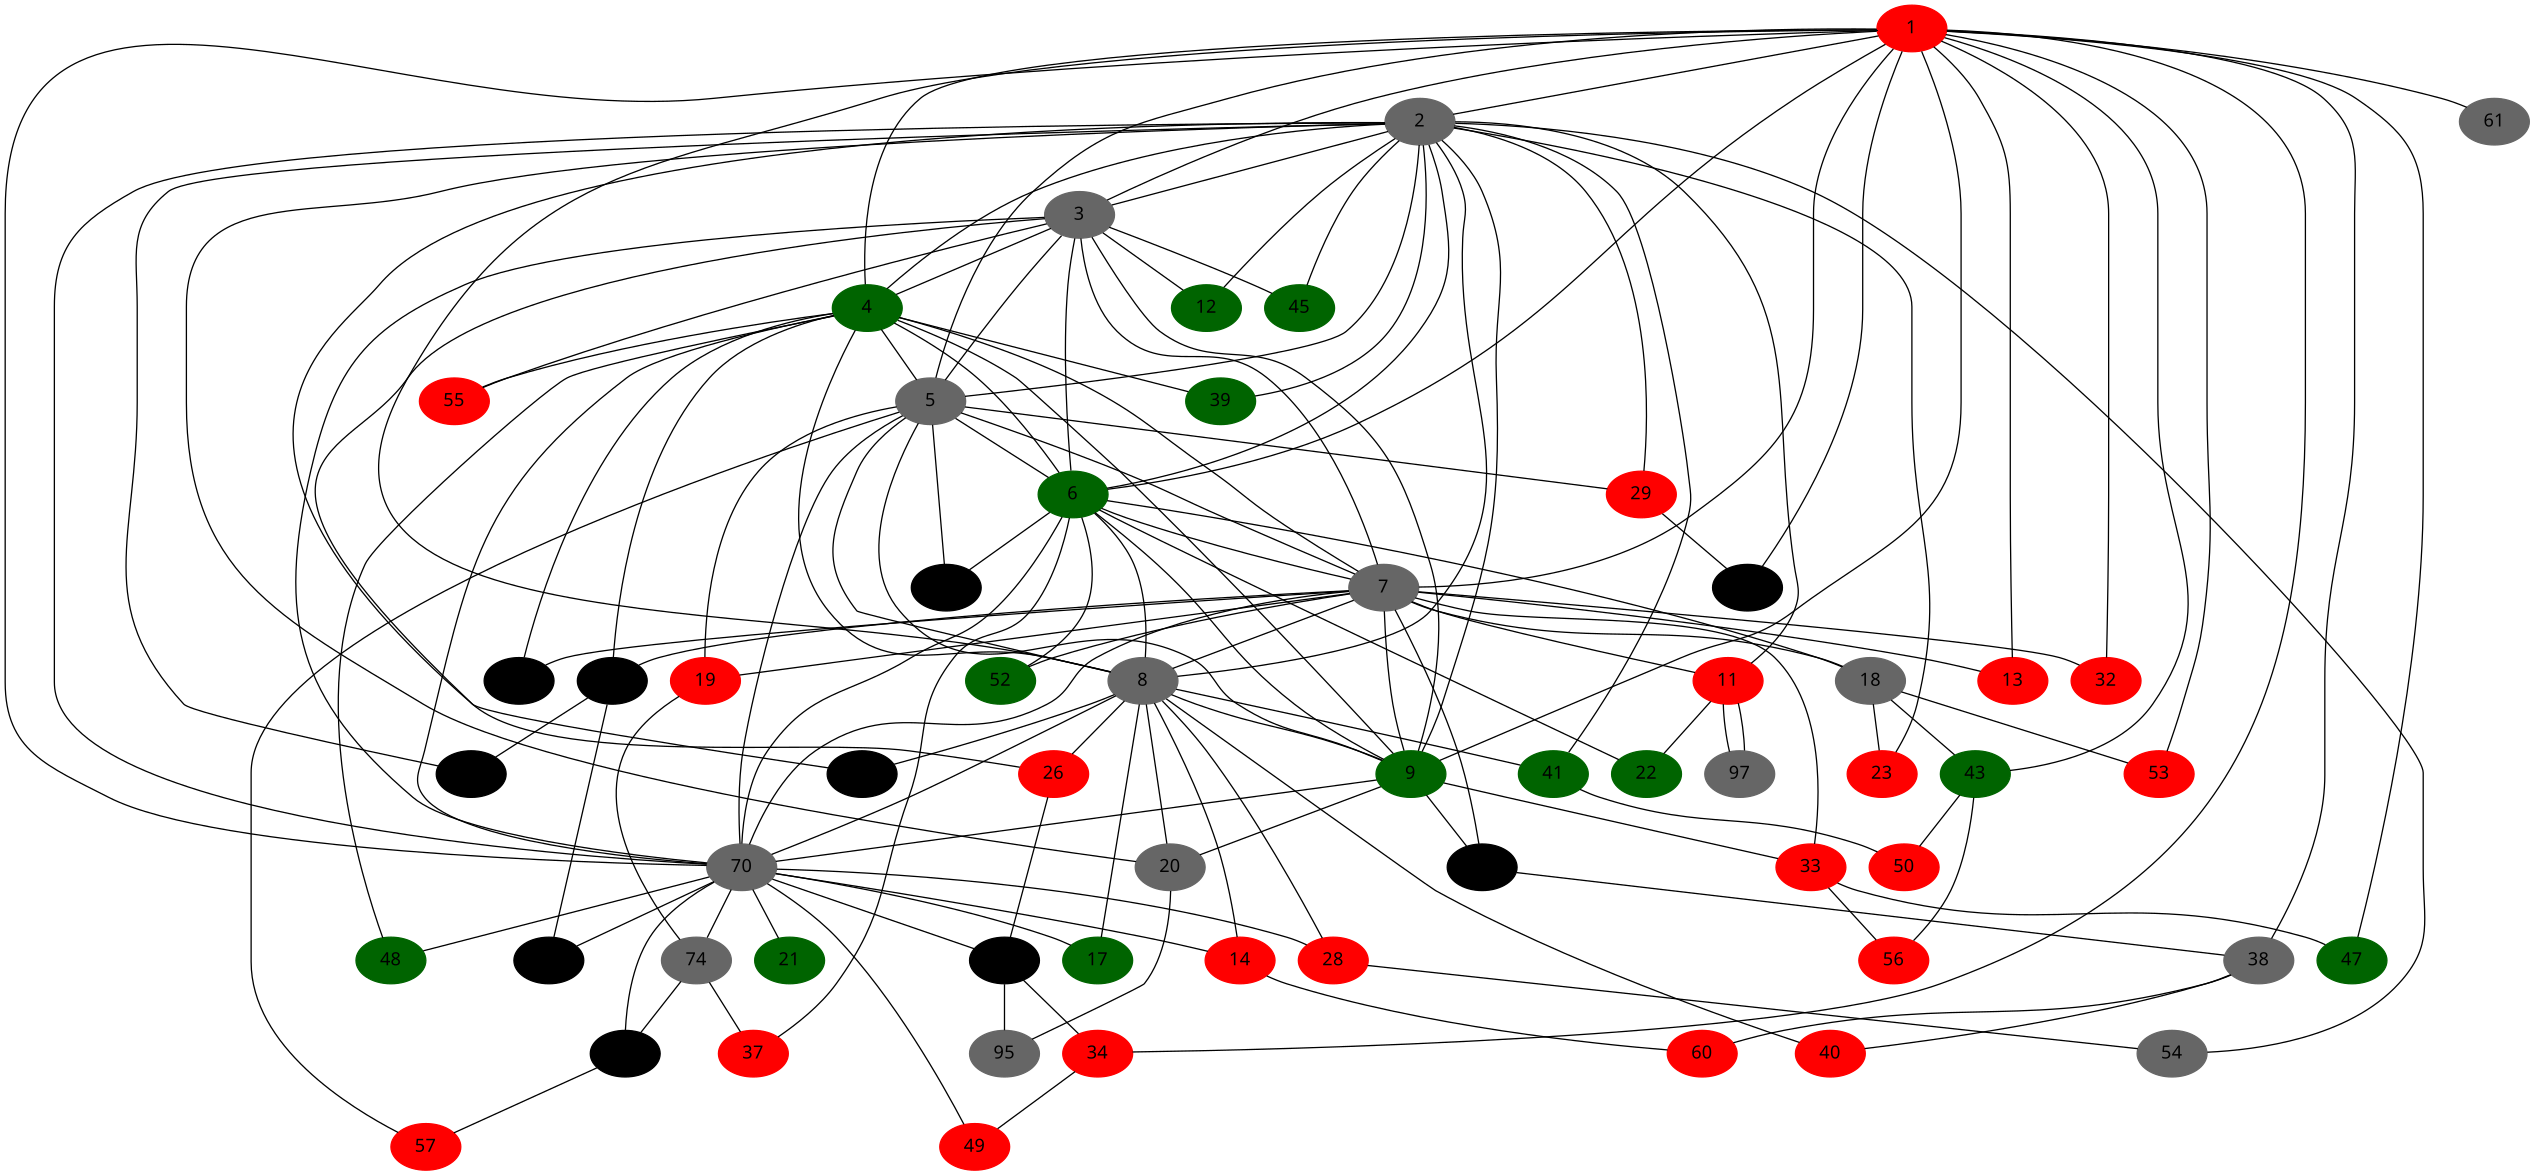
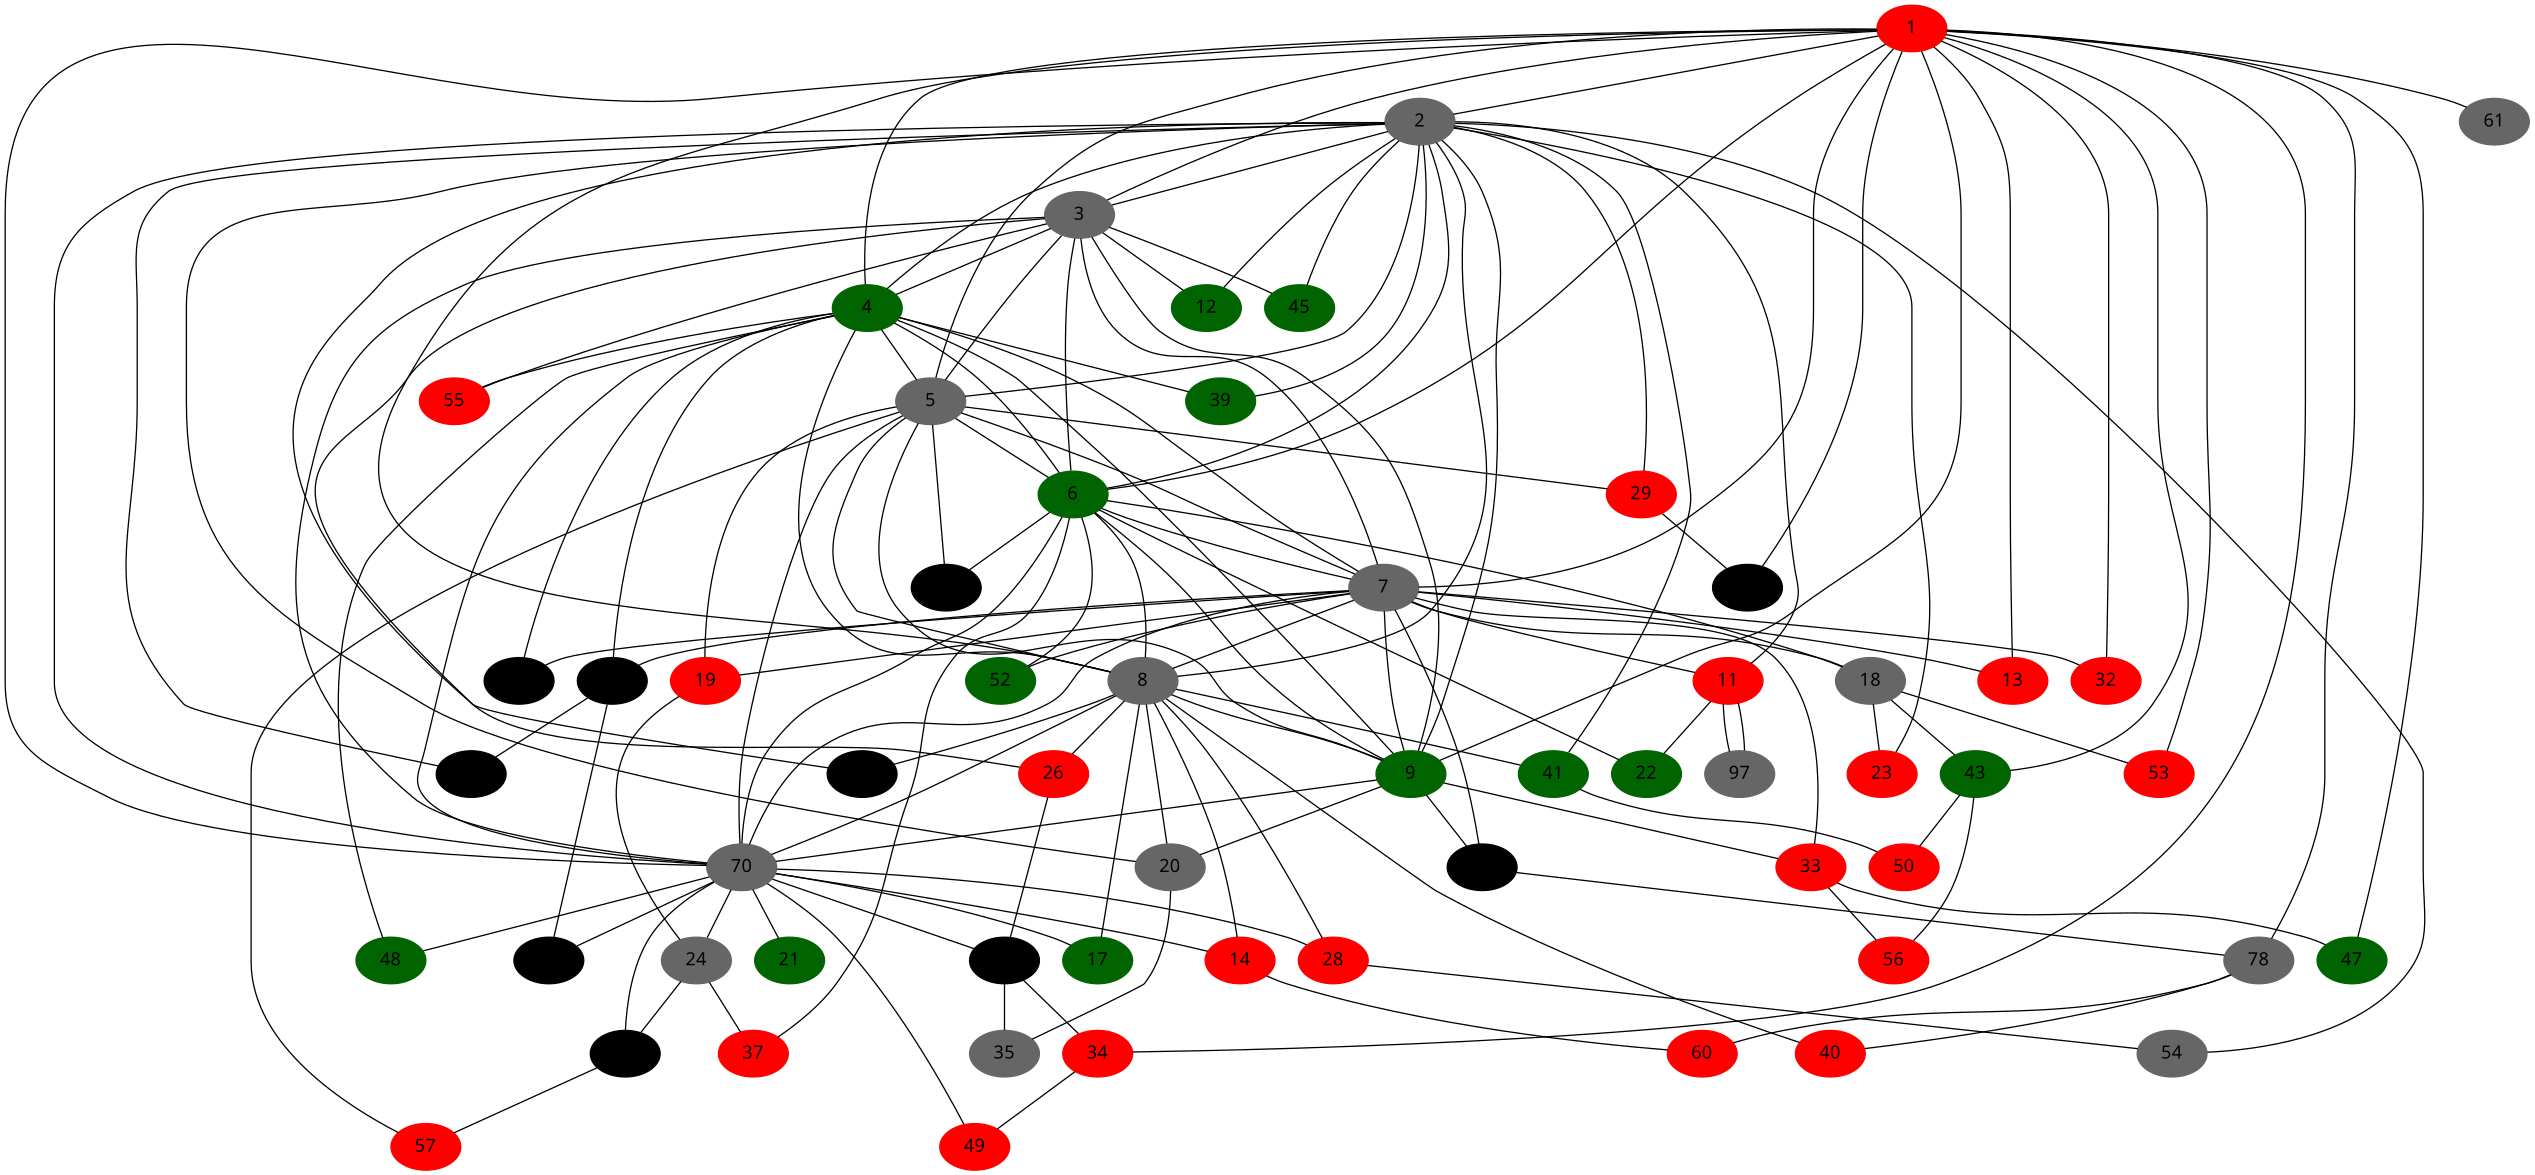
node "74": label "74" -> "24"
node "38": label "38" -> "78"
node "95": label "95" -> "35"
